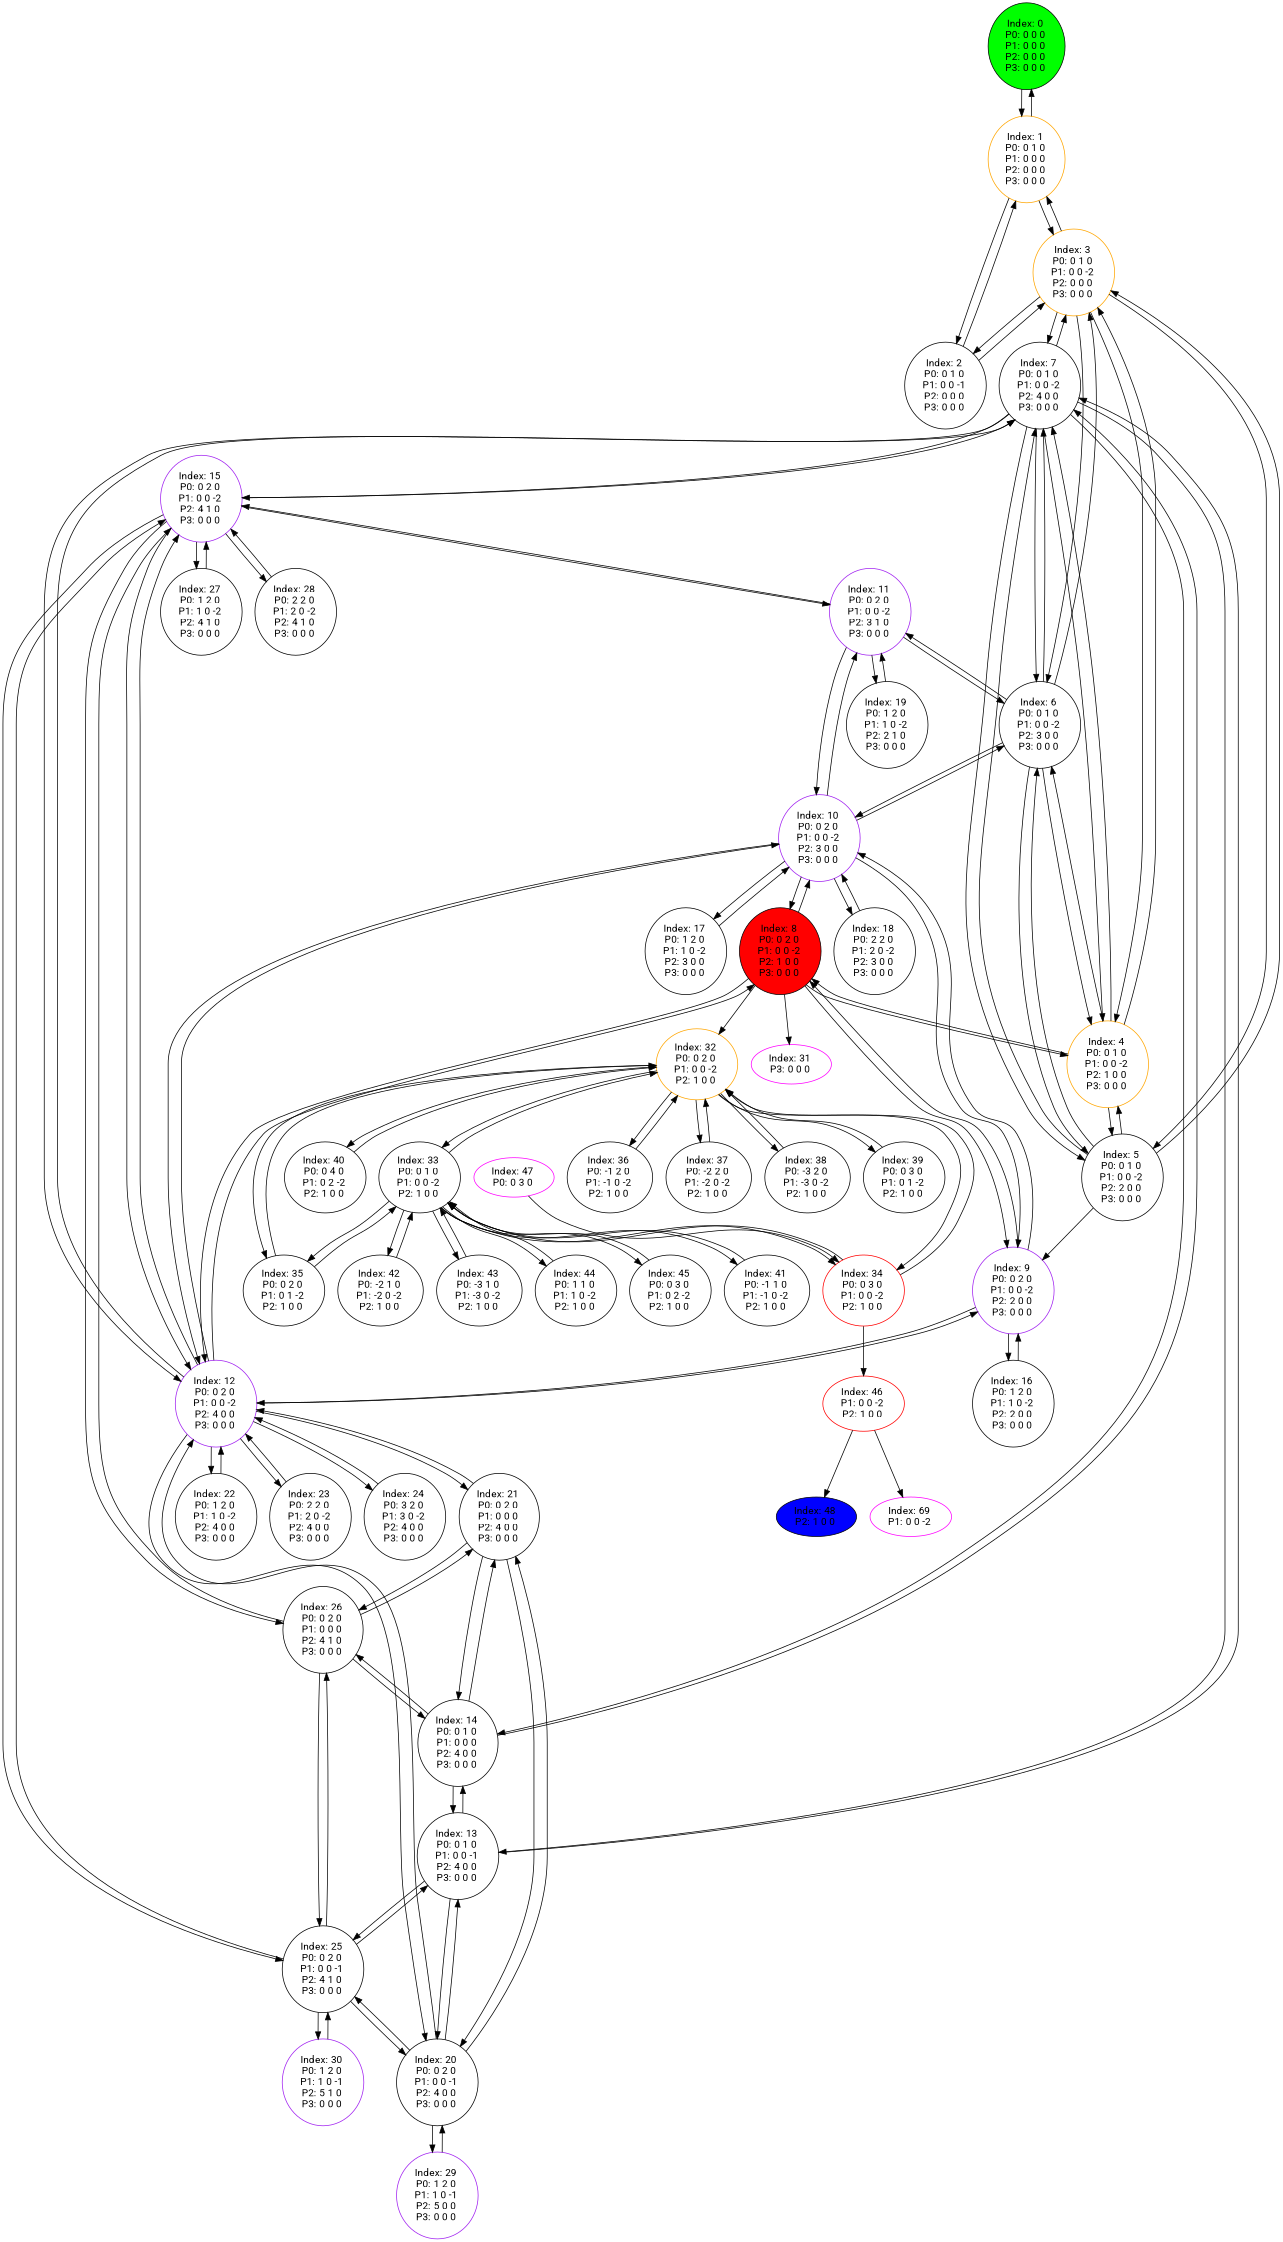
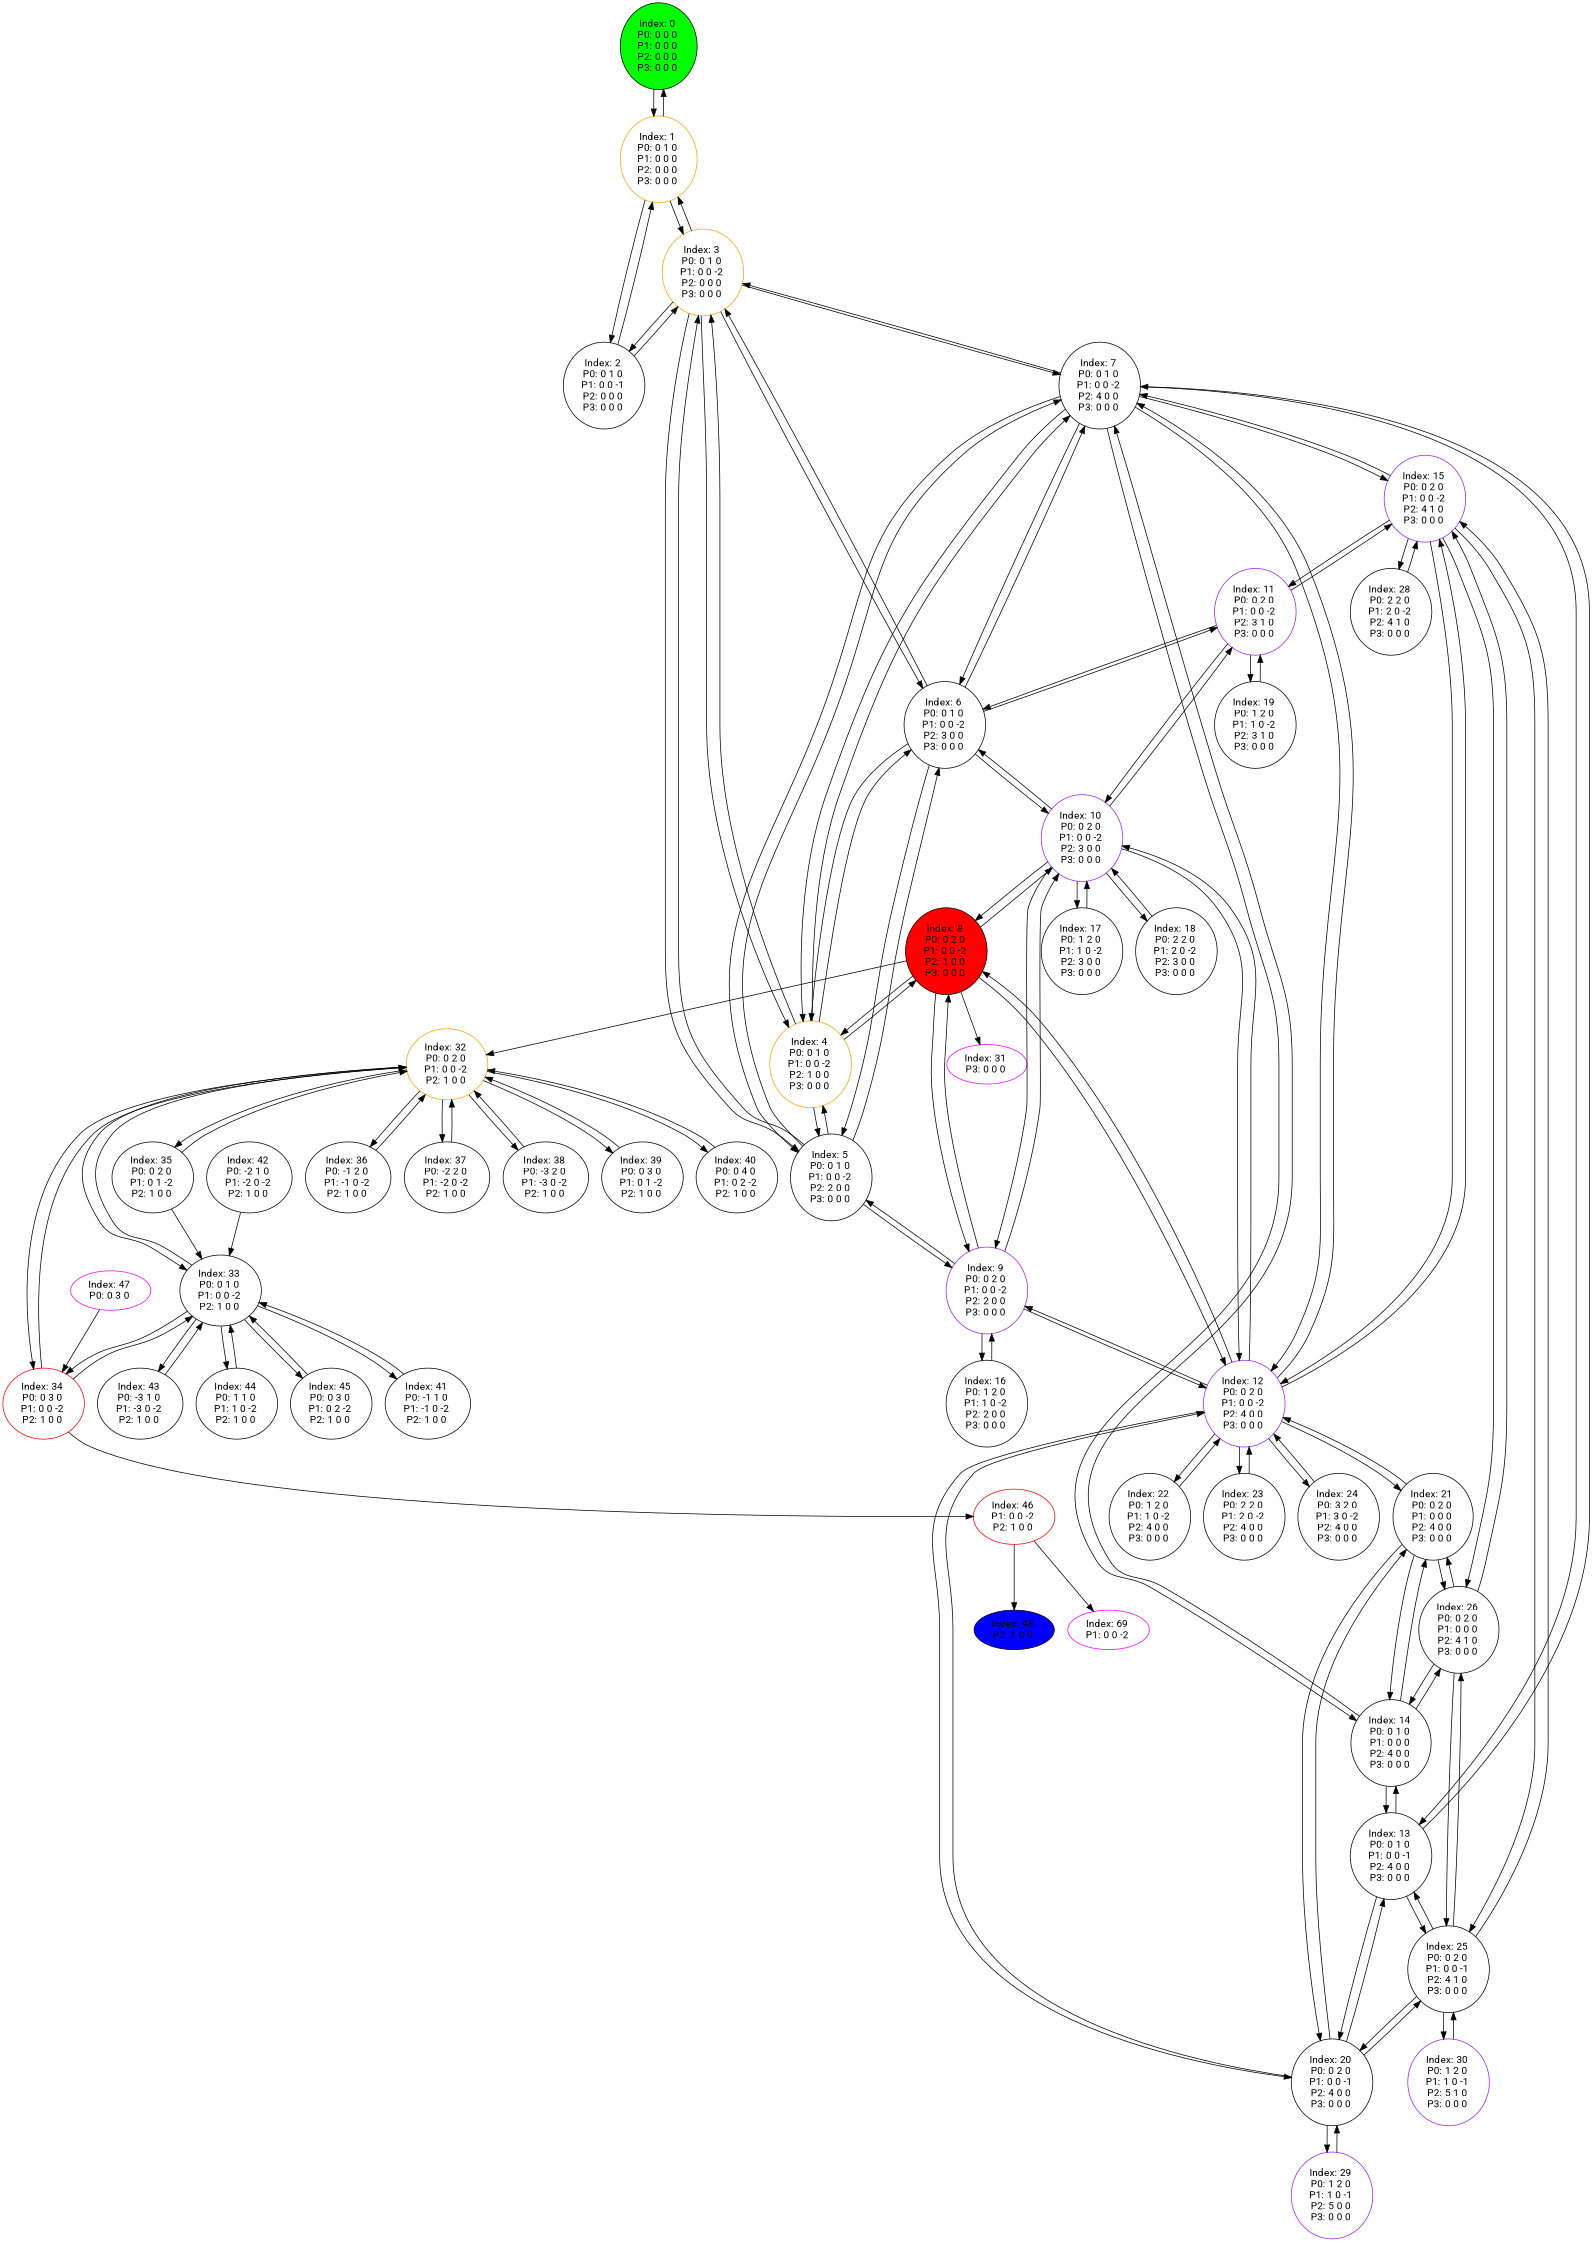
node "Index: 27 P0: 1 2 0 P1: 1 0 -2 P2: 4 1 0 P3: 0 0 0": removed
node "Index: 19 P0: 1 2 0 P1: 1 0 -2 P2: 2 1 0 P3: 0 0 0": label "Index: 19 P0: 1 2 0 P1: 1 0 -2 P2: 2 1 0 P3: 0 0 0" -> "Index: 19 P0: 1 2 0 P1: 1 0 -2 P2: 3 1 0 P3: 0 0 0"
edge "Index: 33 P0: 0 1 0 P1: 0 0 -2 P2: 1 0 0" -> "Index: 42 P0: -2 1 0 P1: -2 0 -2 P2: 1 0 0": removed
edge "Index: 33 P0: 0 1 0 P1: 0 0 -2 P2: 1 0 0" -> "Index: 35 P0: 0 2 0 P1: 0 1 -2 P2: 1 0 0": removed
edge "Index: 9 P0: 0 2 0 P1: 0 0 -2 P2: 2 0 0 P3: 0 0 0" -> "Index: 5 P0: 0 1 0 P1: 0 0 -2 P2: 2 0 0 P3: 0 0 0": added
